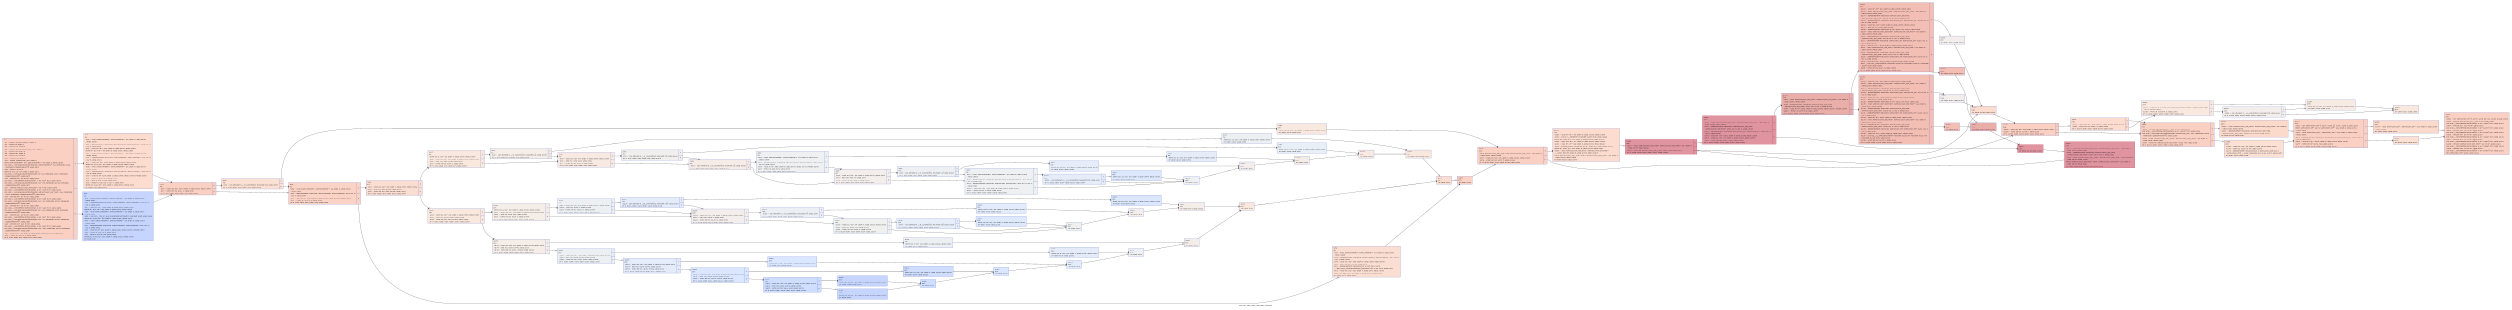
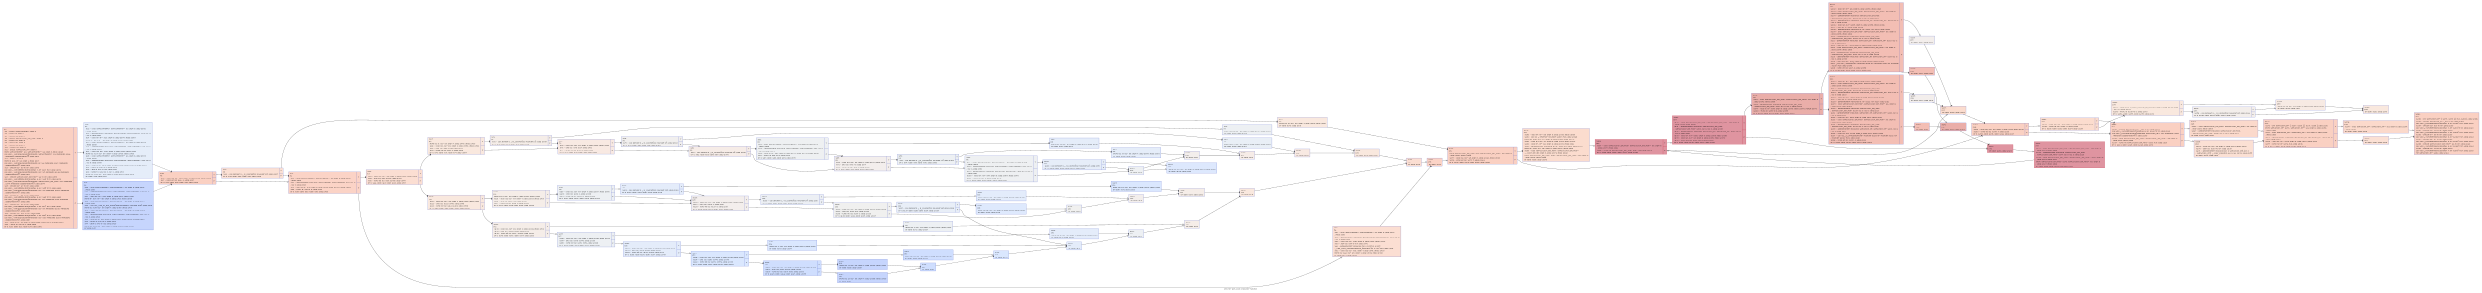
node "%21:": fillcolor #f7af9170 -> #c5d6f270
edge "%104:" -> "%105:": reversed
edge "%131:" -> "%140:": arrowhead tee -> onormal
edge "%136:" -> "%139:": now "%136:" -> "%170:"
